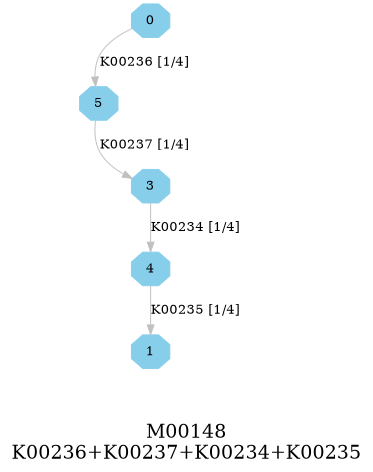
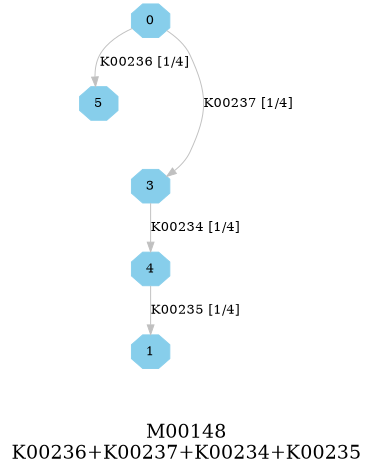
edge "5" -> "3": now "0" -> "3"
